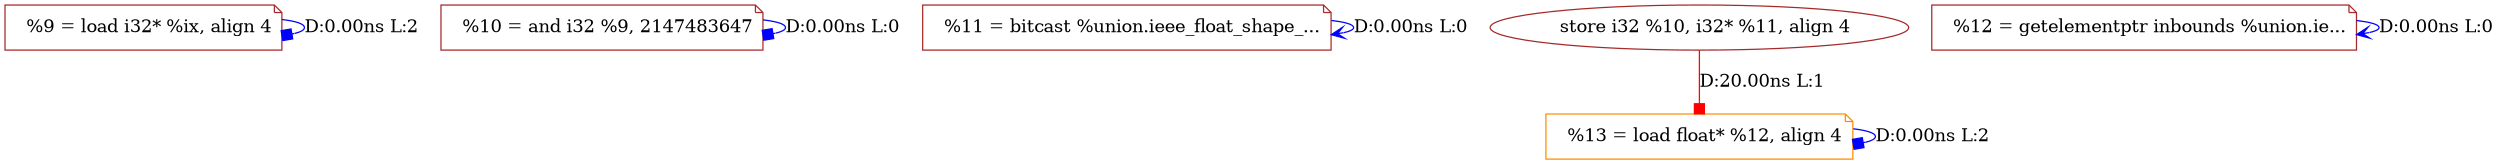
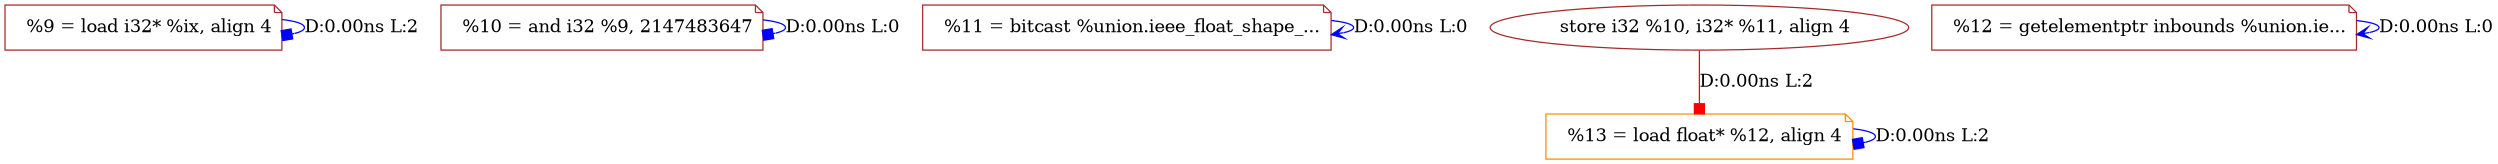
edge "store i32 %10, i32* %11, align 4" -> "%13 = load float* %12, align 4": label "D:20.00ns L:1" -> "D:0.00ns L:2"
